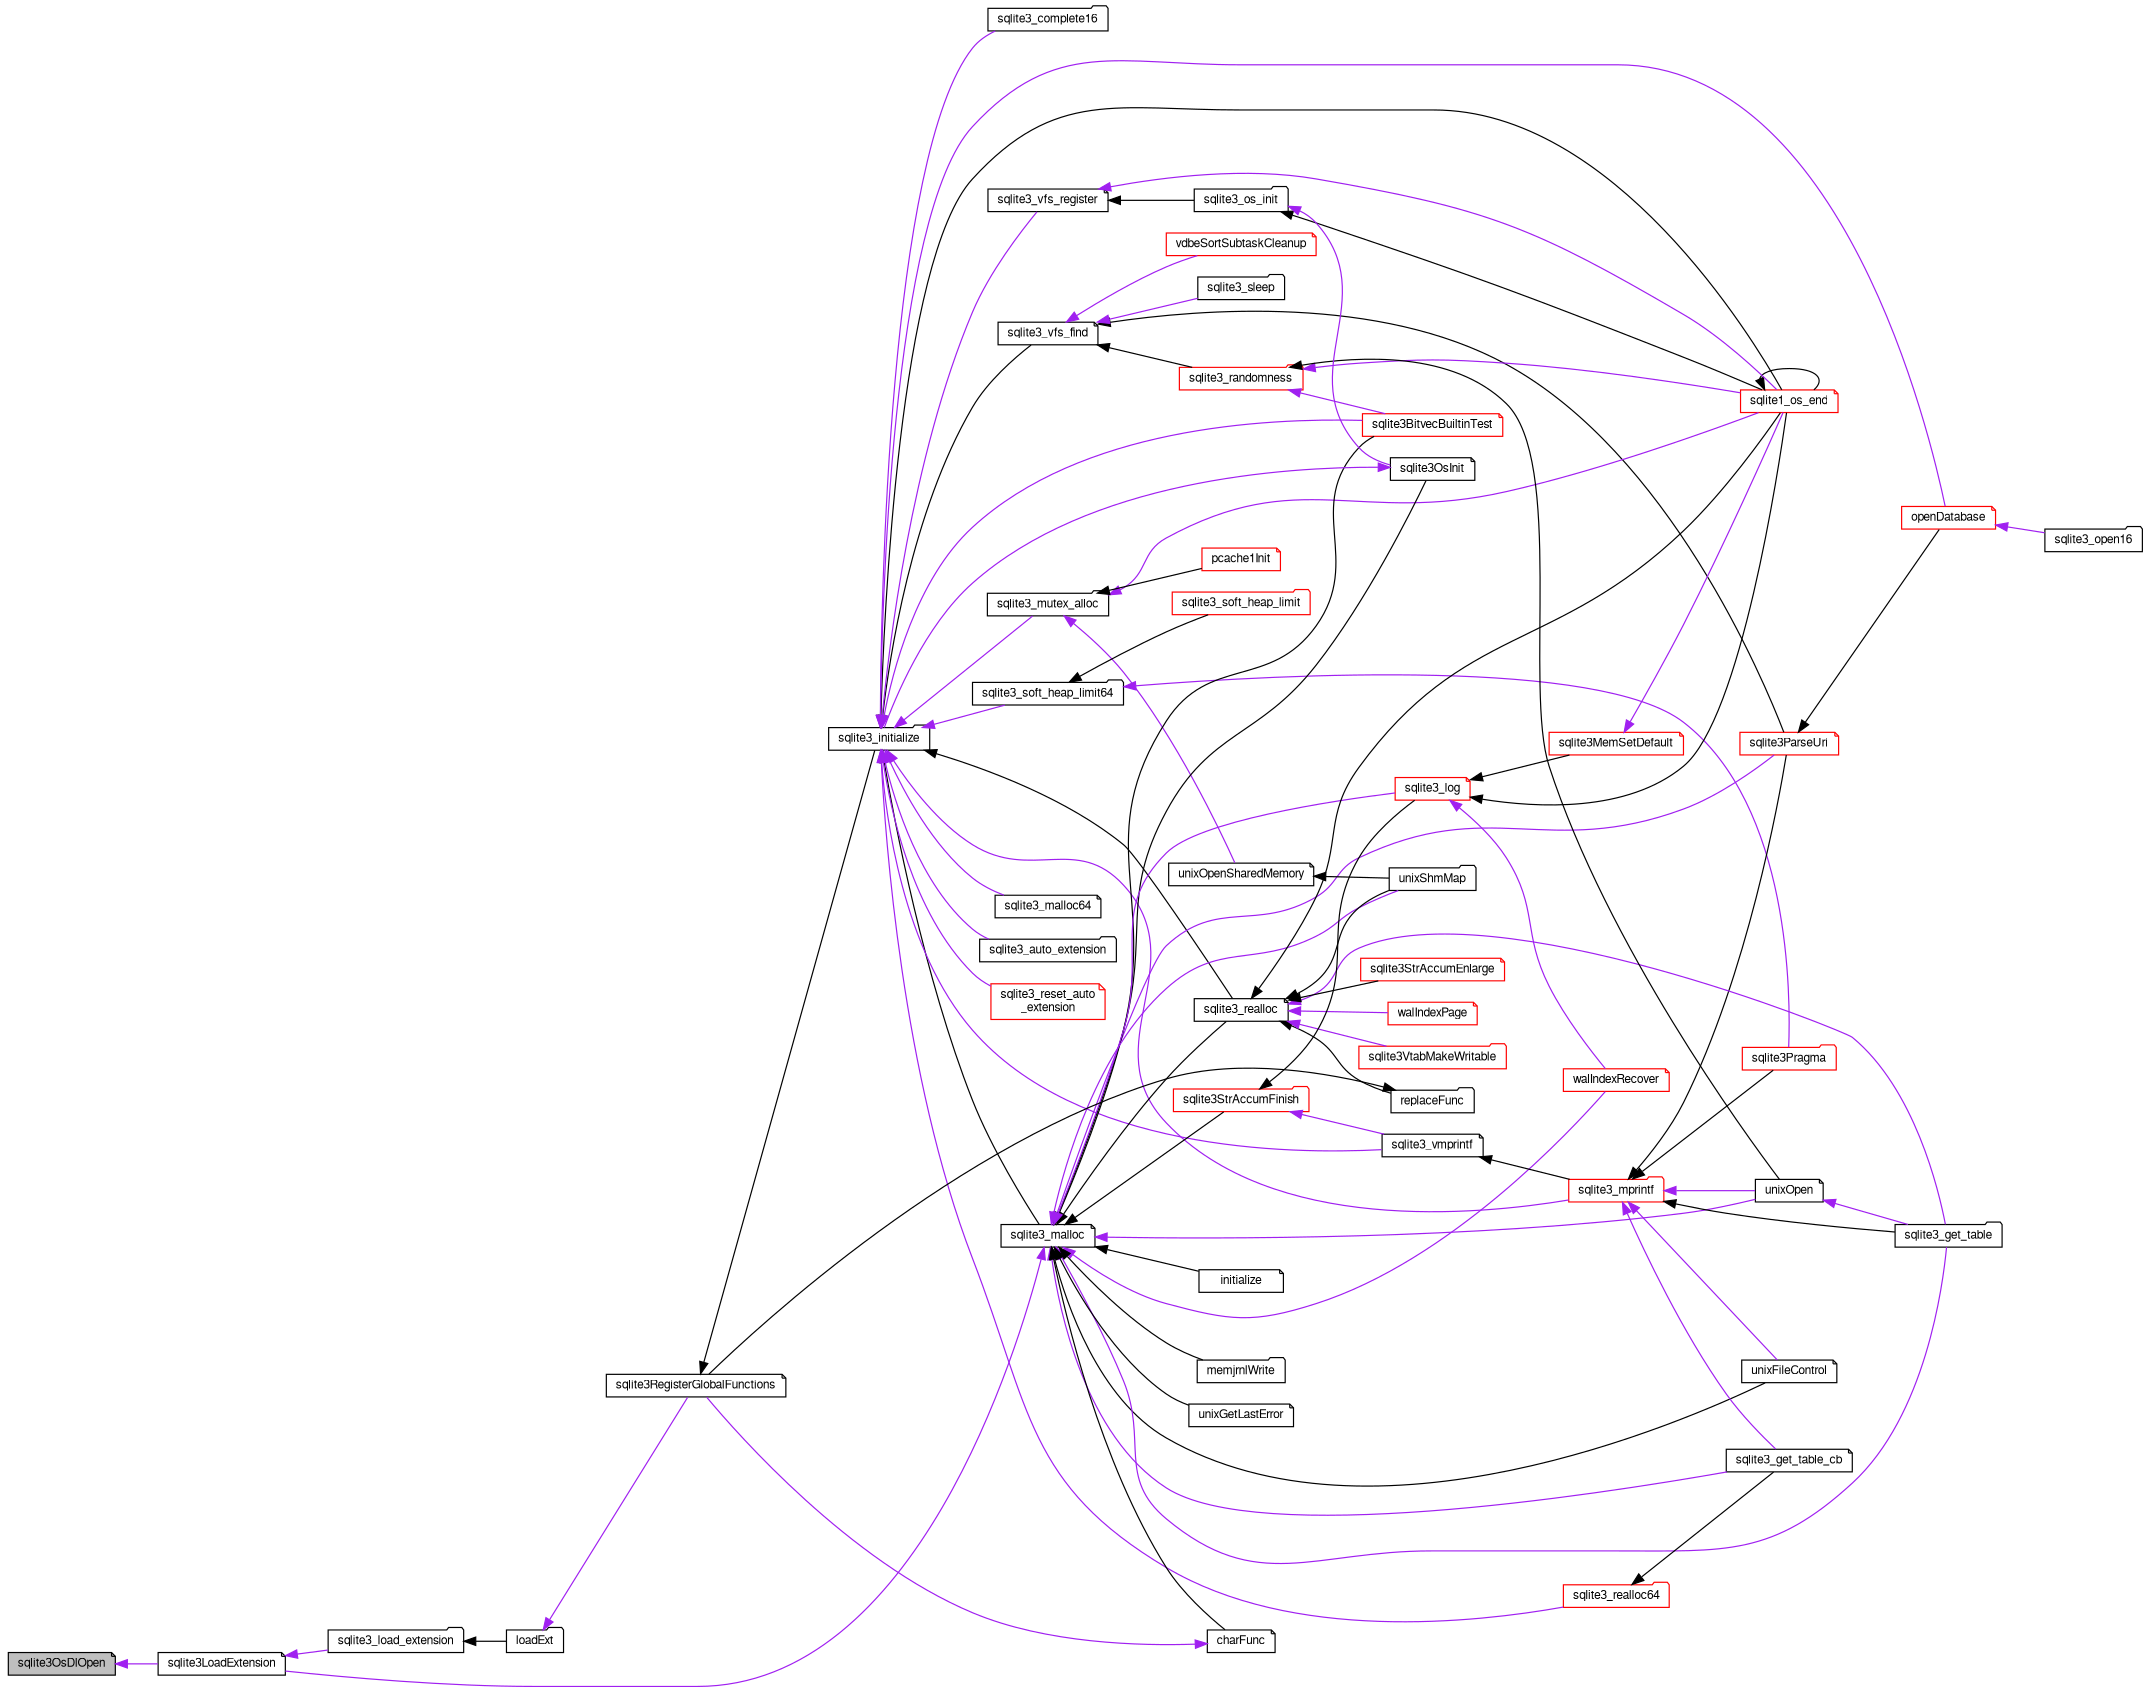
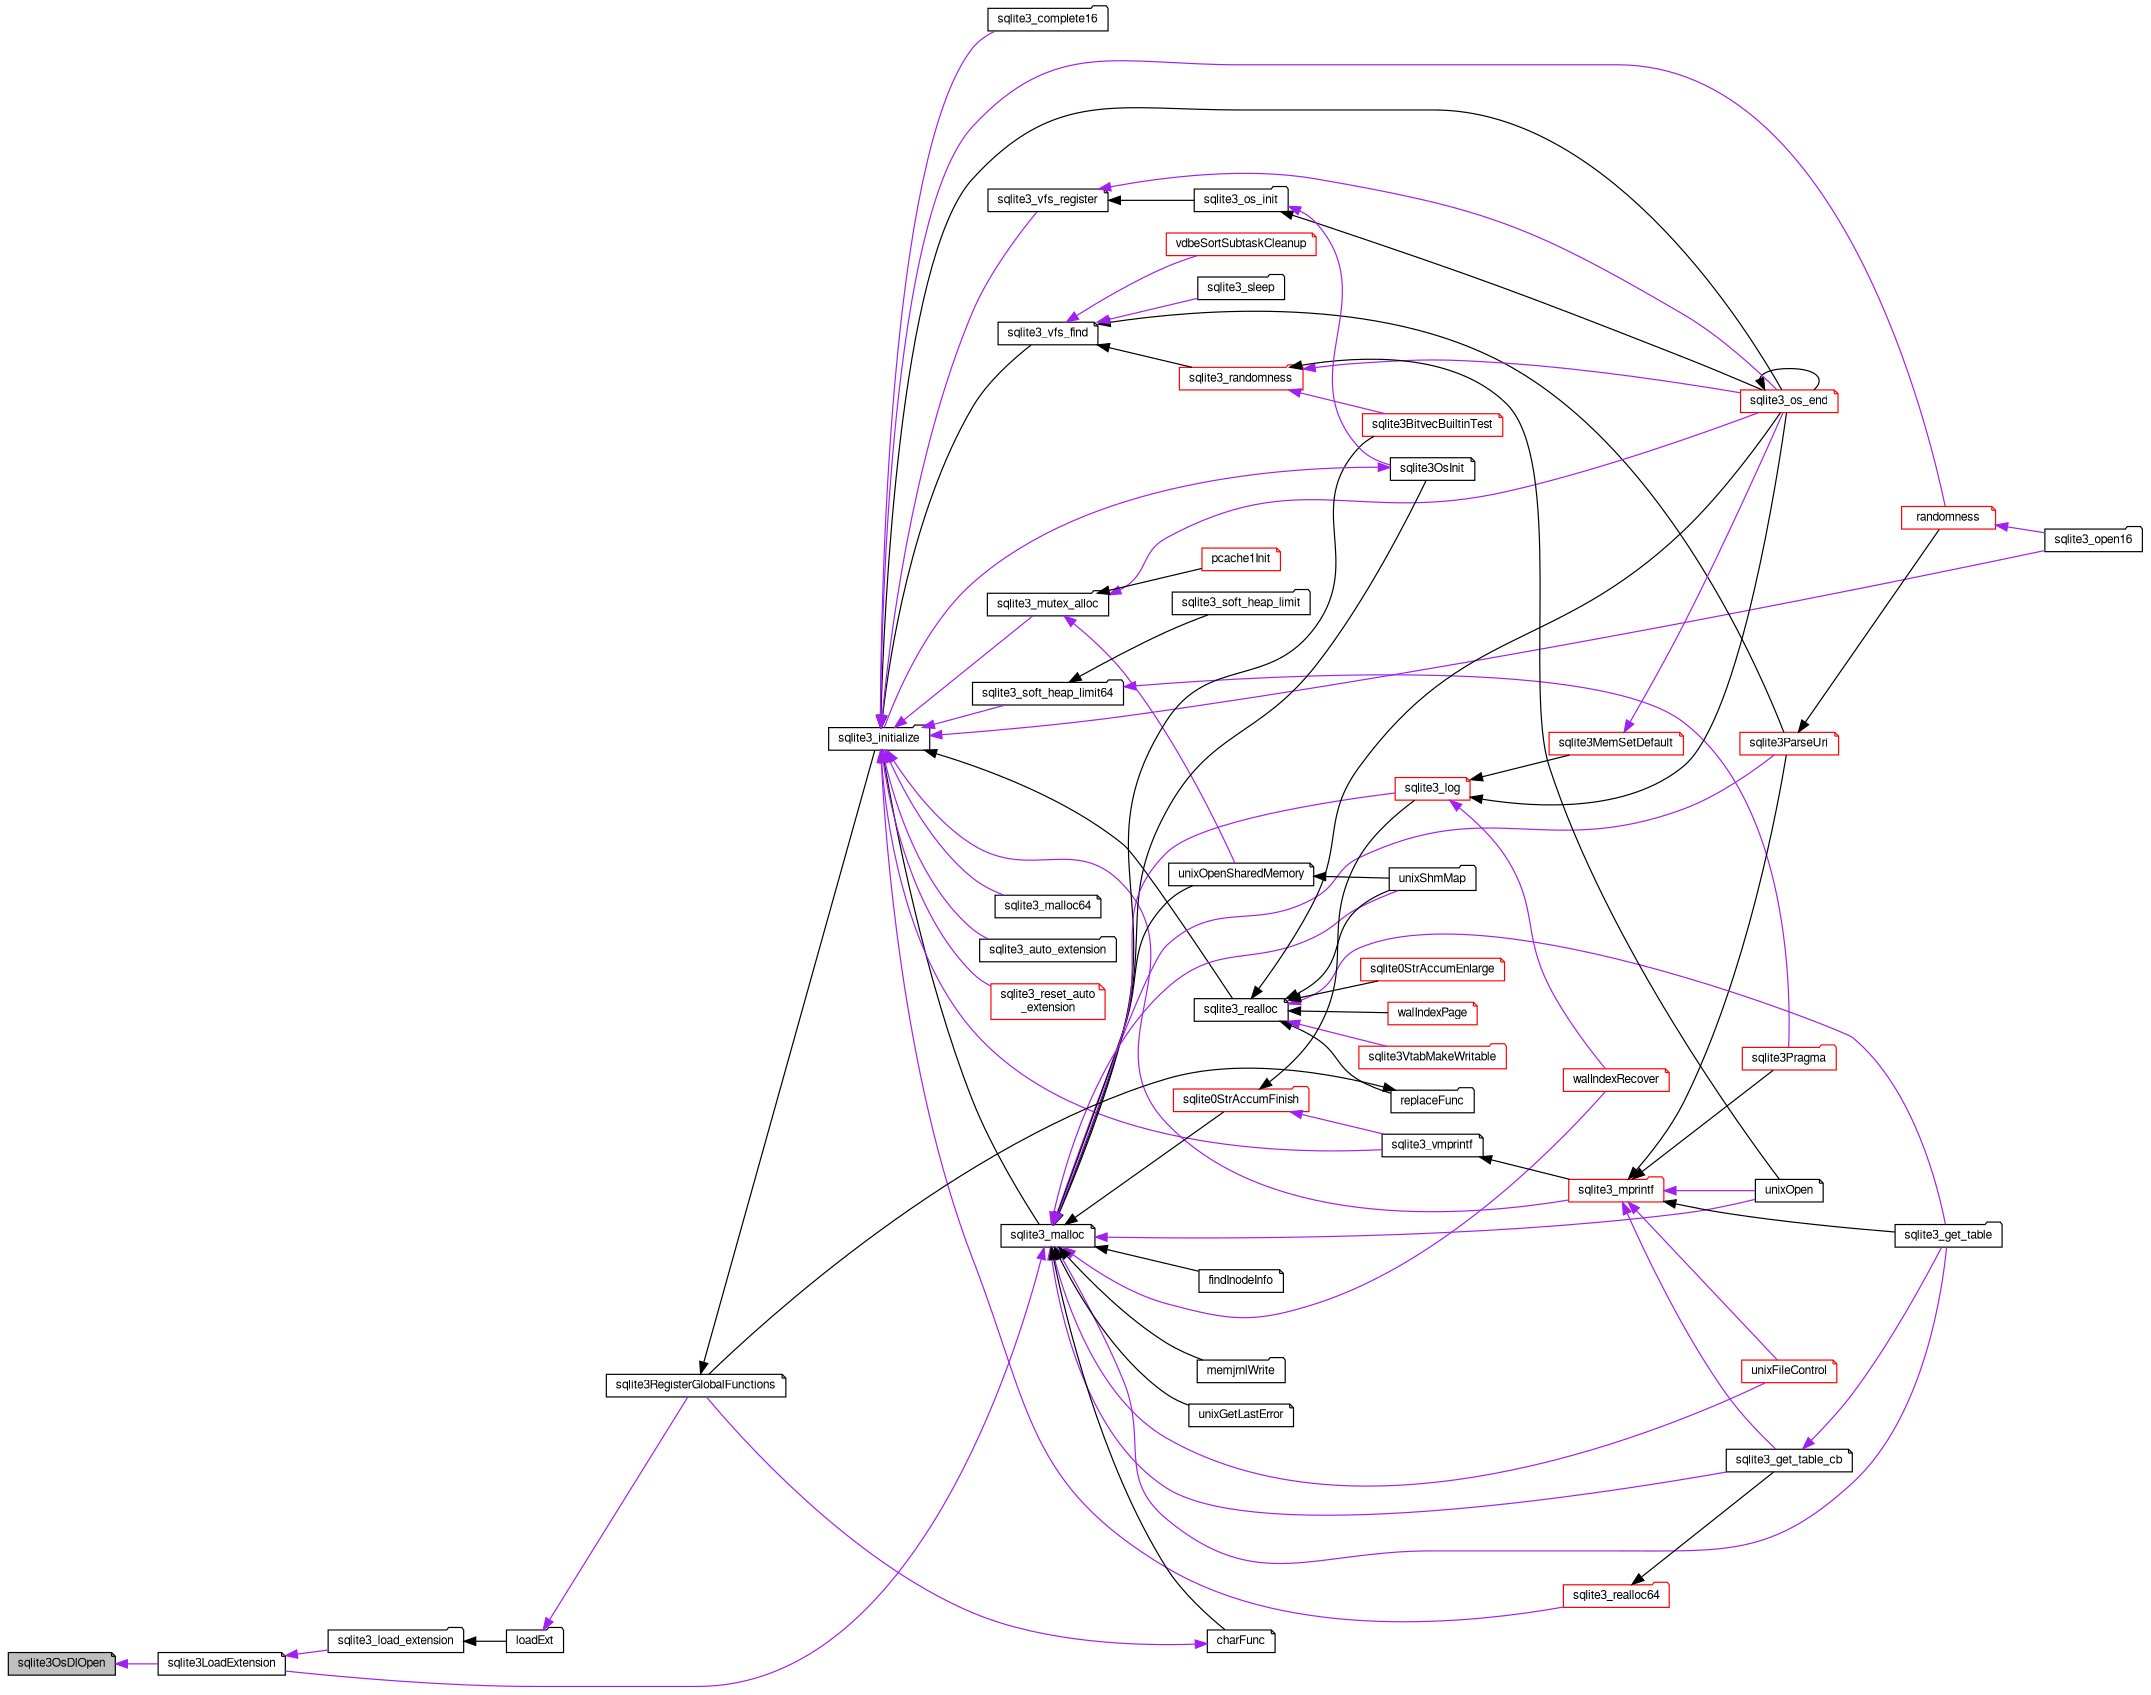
node "sqlite1_os_end": label "sqlite1_os_end" -> "sqlite3_os_end"
edge "sqlite3BitvecBuiltinTest" -> "sqlite3_initialize": now "sqlite3_open16" -> "sqlite3_initialize"
node "openDatabase": label "openDatabase" -> "randomness"
node "sqlite3_soft_heap_limit": color red -> black
node "sqlite3StrAccumEnlarge": label "sqlite3StrAccumEnlarge" -> "sqlite0StrAccumEnlarge"
edge "walIndexPage" -> "sqlite3_realloc": color purple -> black
node "sqlite3StrAccumFinish": label "sqlite3StrAccumFinish" -> "sqlite0StrAccumFinish"
edge "sqlite3_realloc" -> "sqlite3_malloc": now "unixOpenSharedMemory" -> "sqlite3_malloc"
edge "sqlite3_get_table" -> "unixOpen": now "sqlite3_get_table" -> "sqlite3_get_table_cb"
node "initialize": label "initialize" -> "findInodeInfo"
node "unixFileControl": color black -> red
edge "unixFileControl" -> "sqlite3_malloc": color black -> purple
